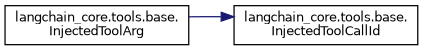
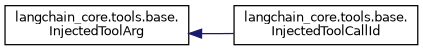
edge "langchain_core.tools.base. InjectedToolArg" -> "langchain_core.tools.base. InjectedToolCallId": reversed
